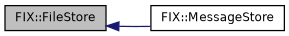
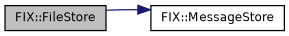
edge "FIX::MessageStore" -> "FIX::FileStore": reversed
